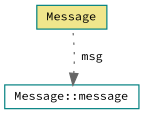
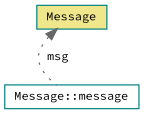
edge "Message" -> "Message::message": reversed
